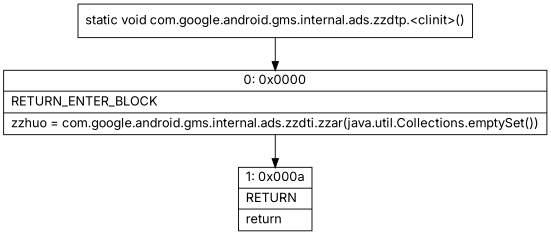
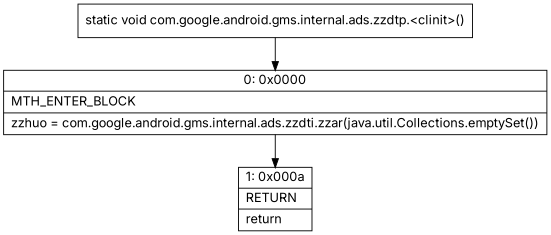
node "0: 0x0000": text "RETURN_ENTER_BLOCK" -> "MTH_ENTER_BLOCK"
